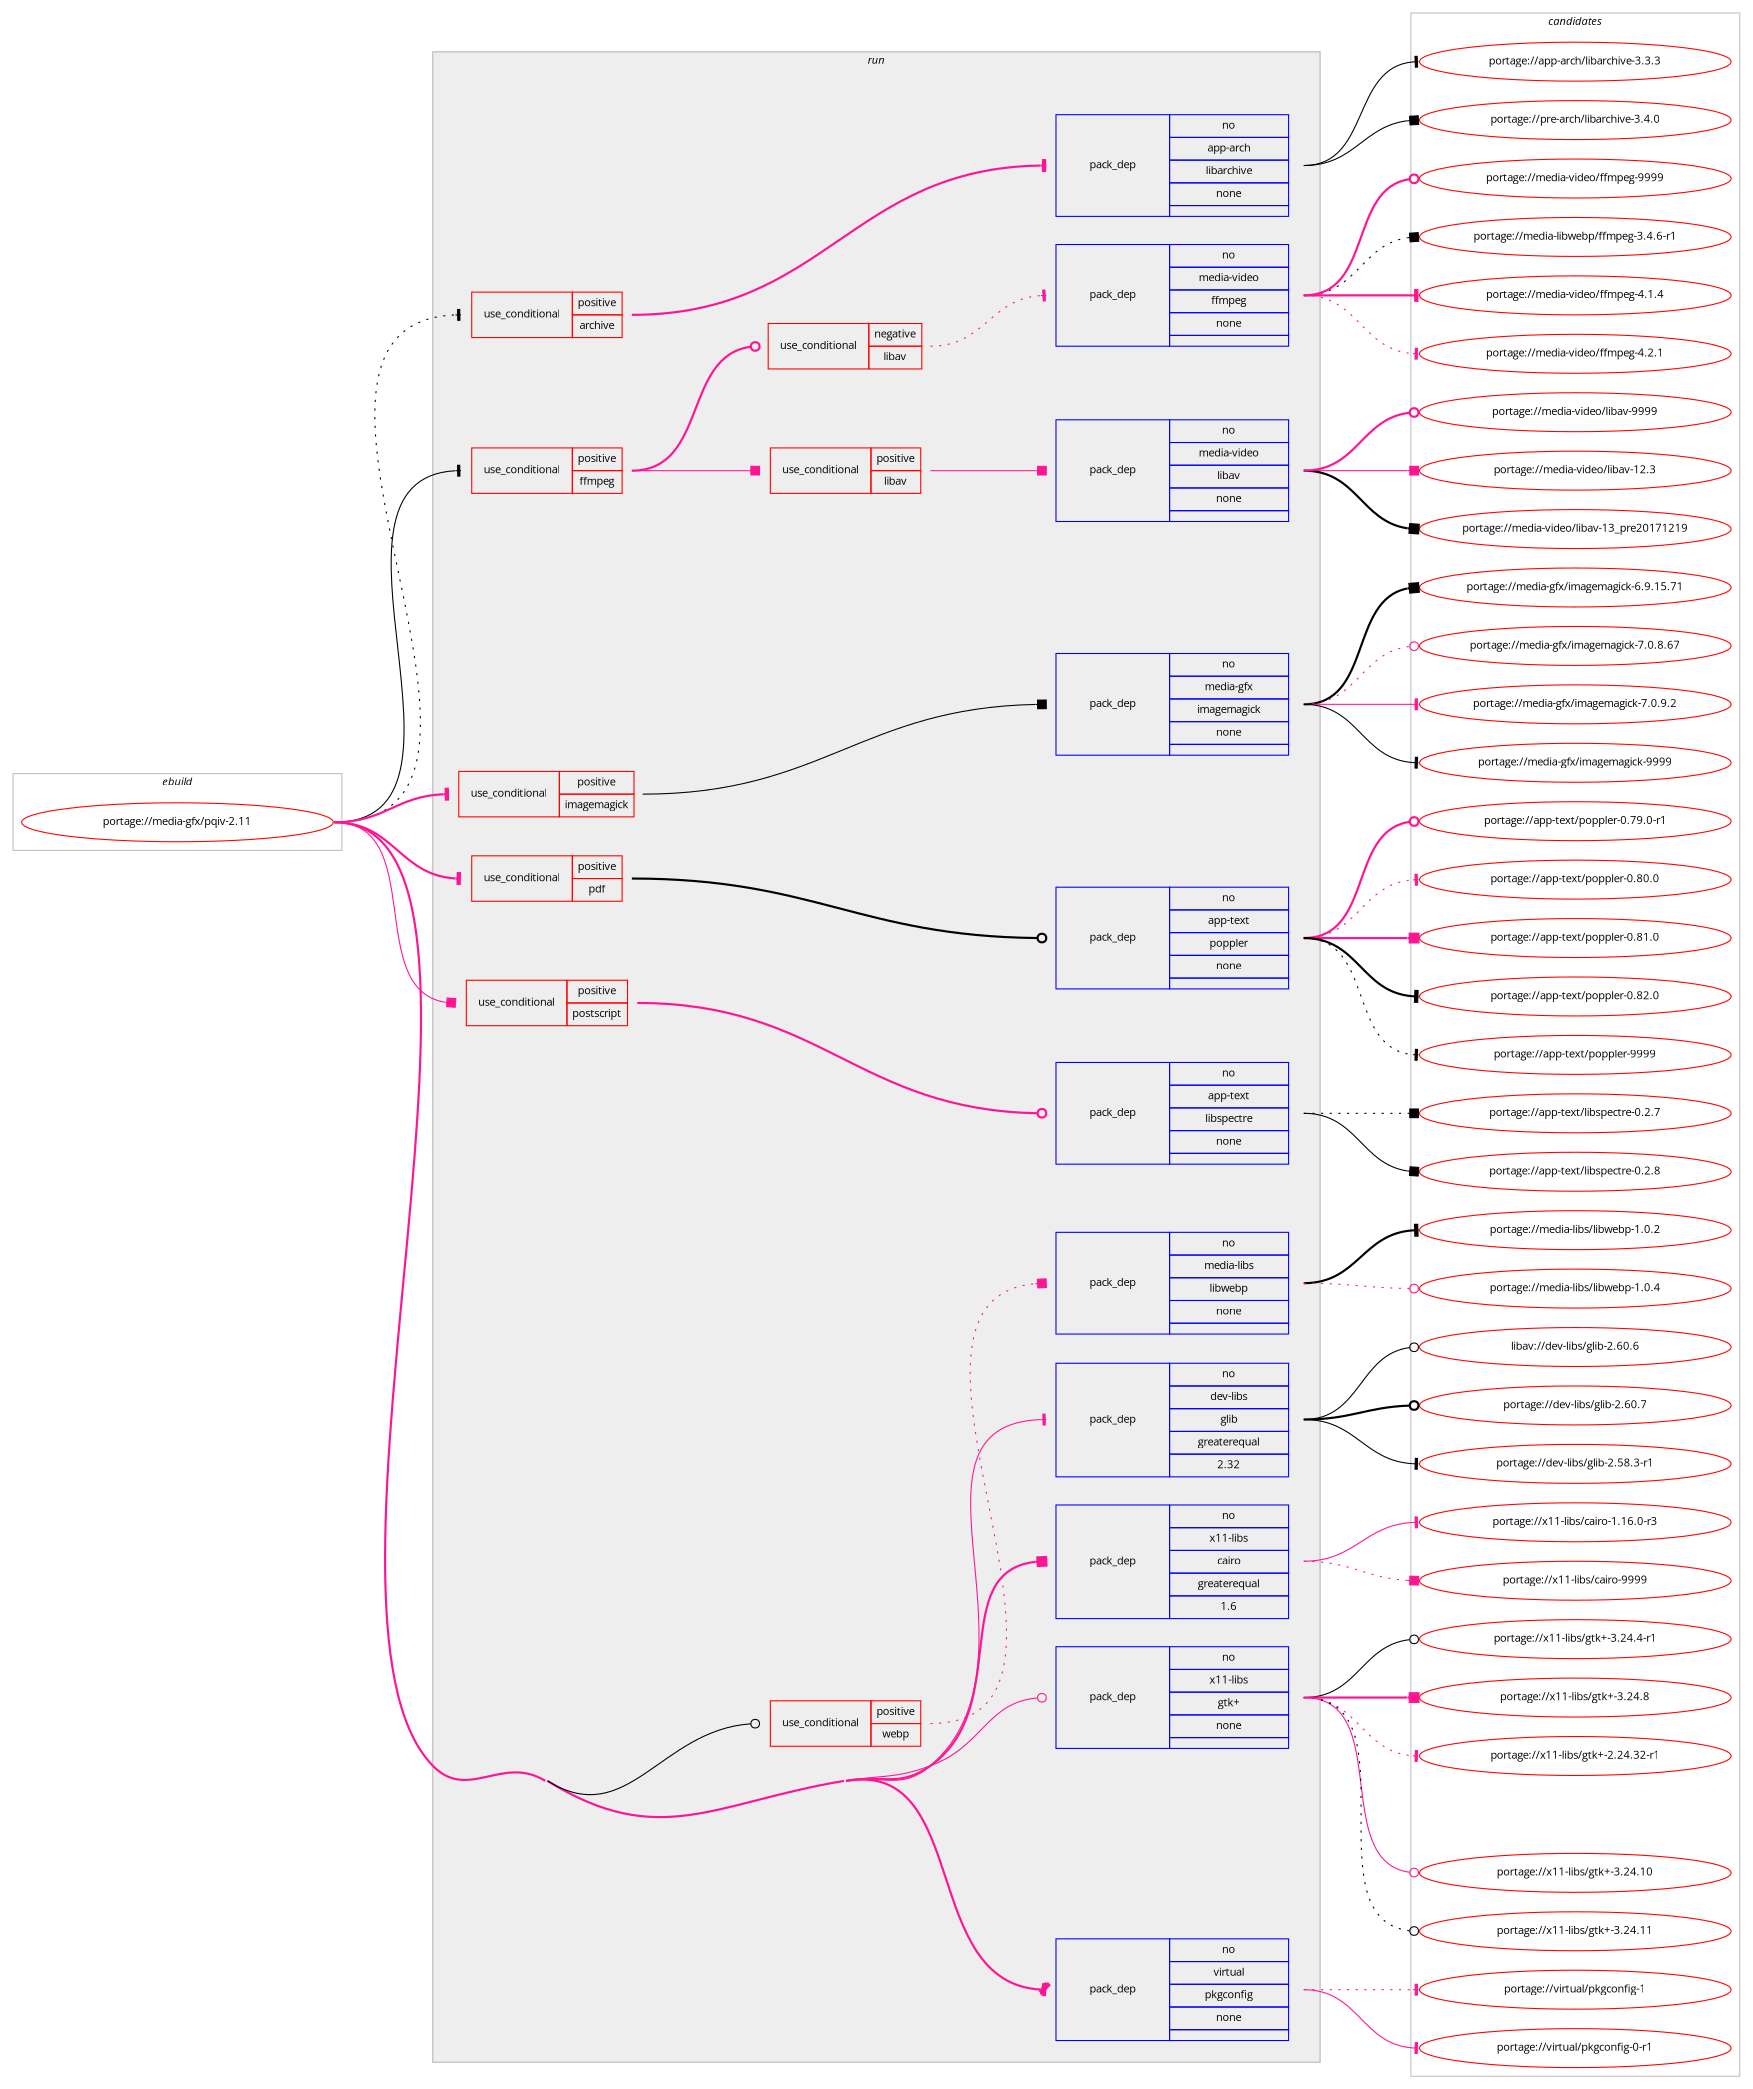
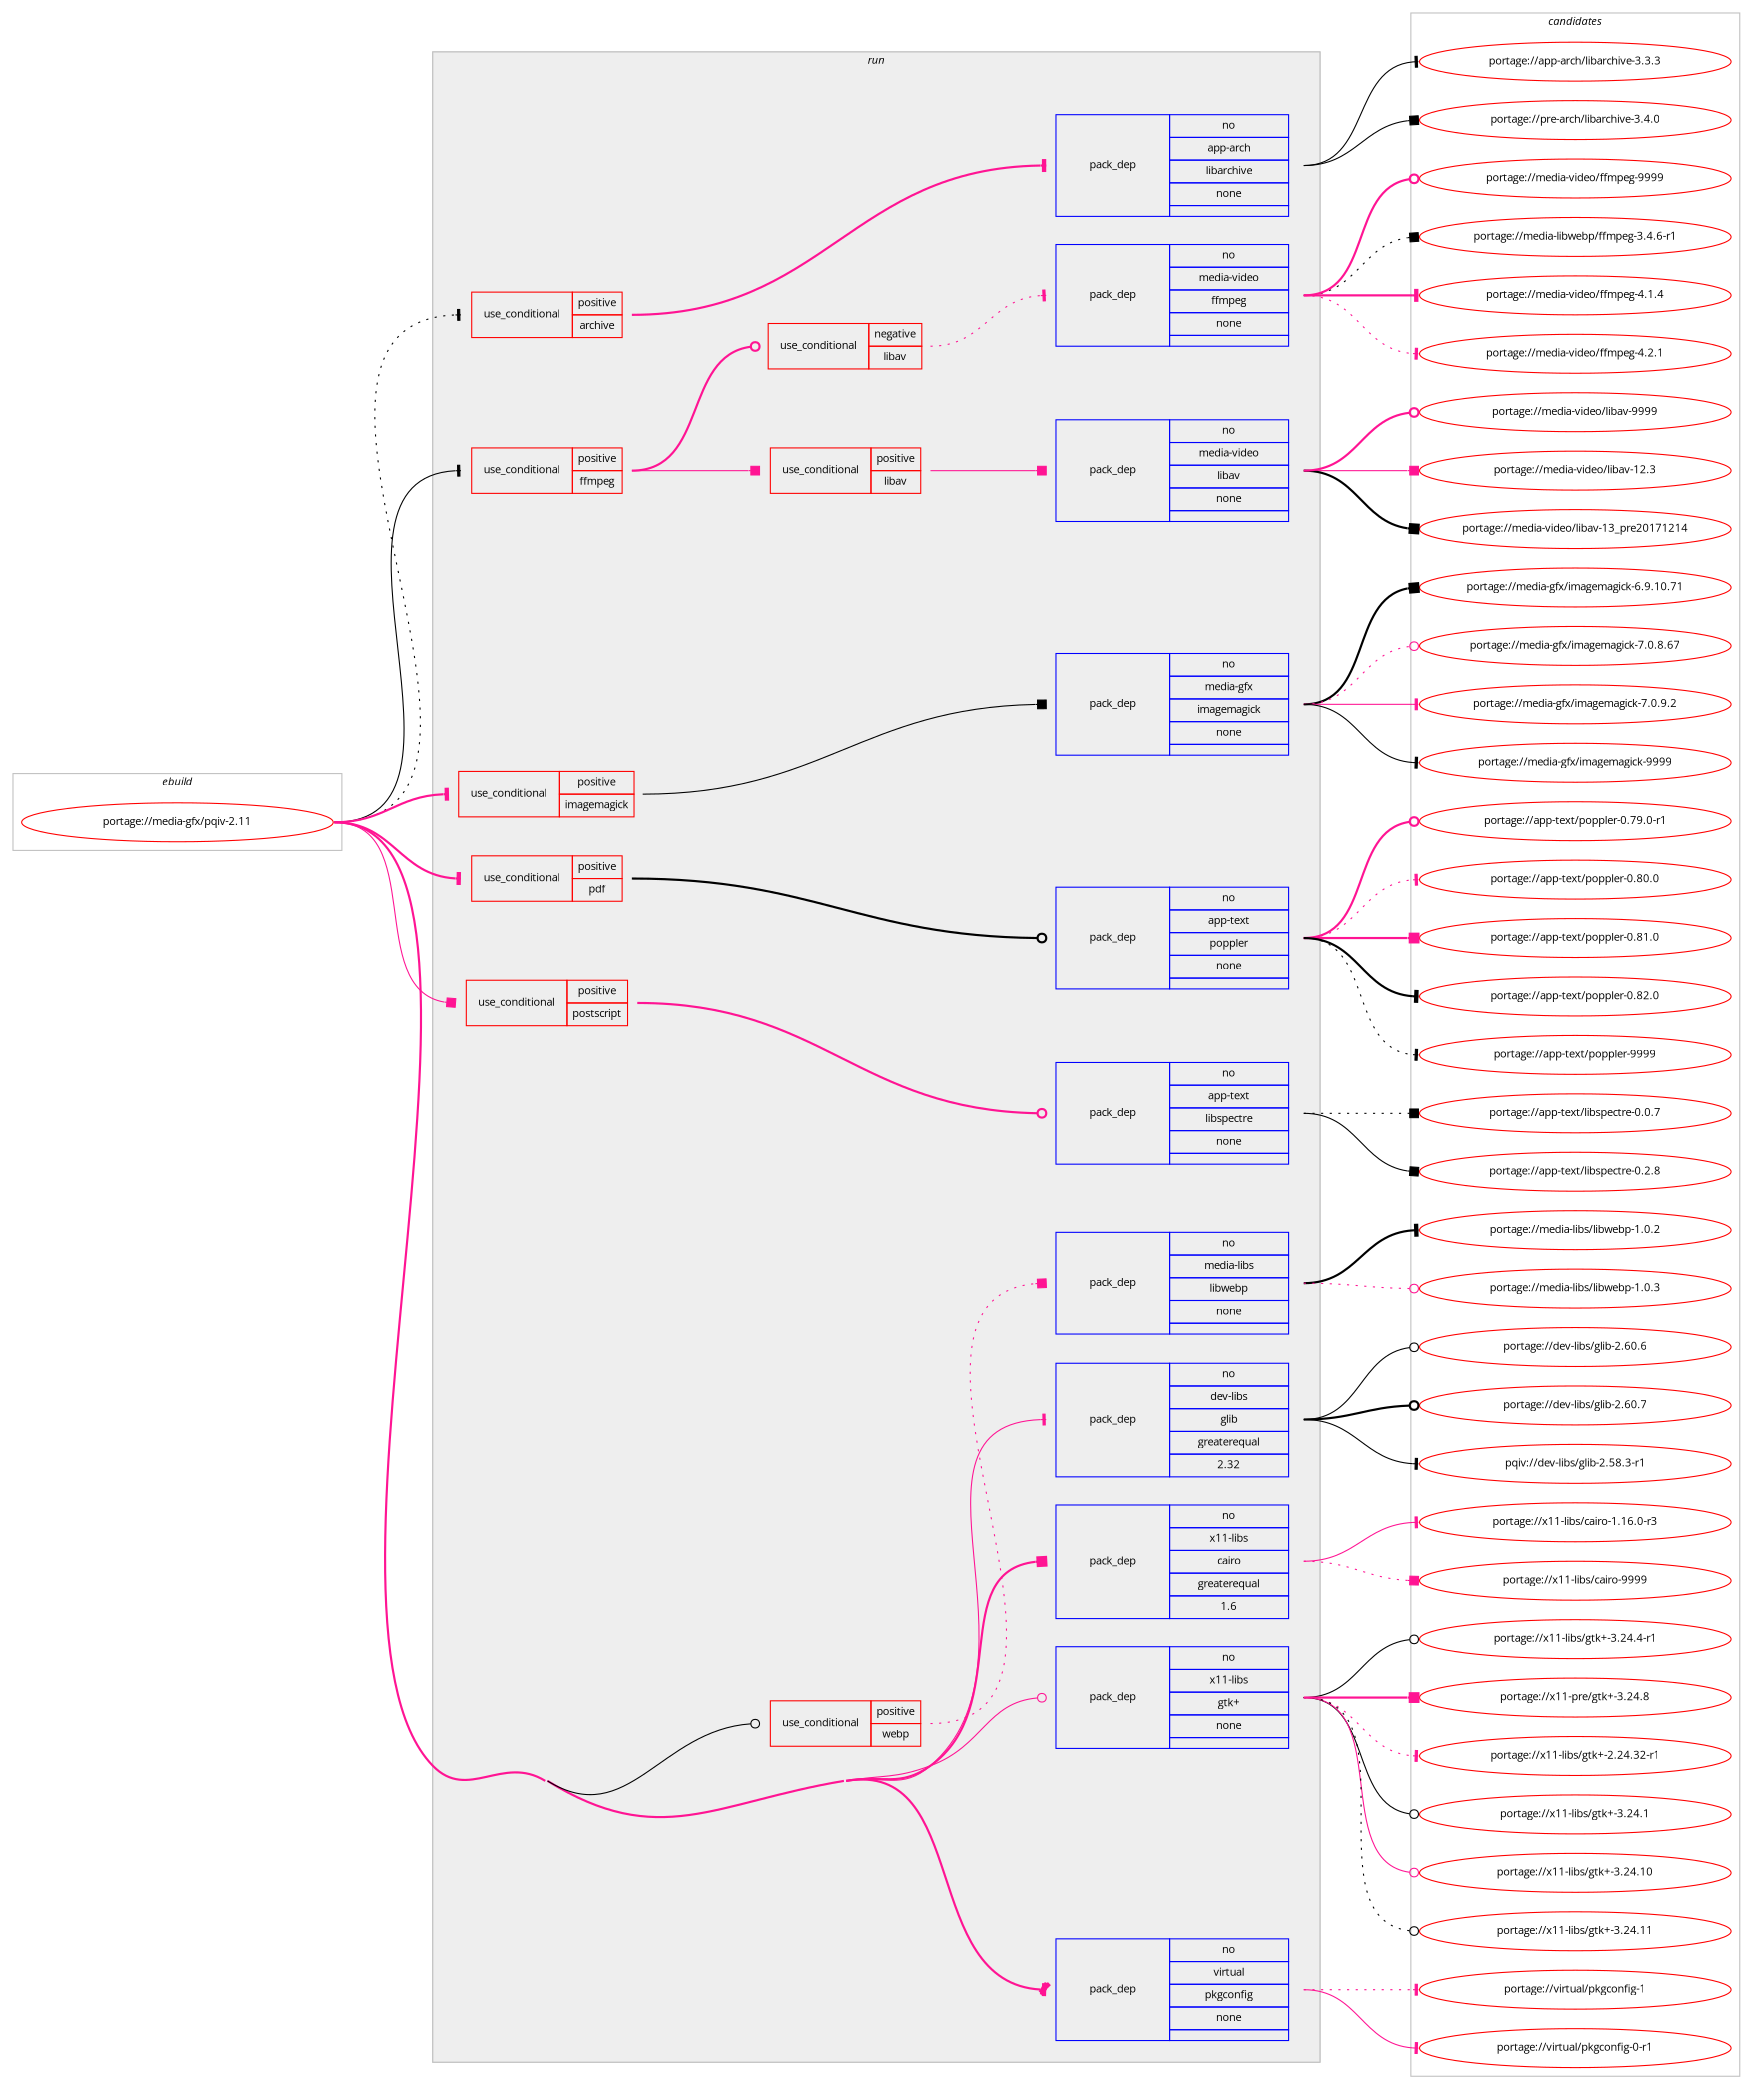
node "portage://media-video/libav-13_pre20171219": label "portage://media-video/libav-13_pre20171219" -> "portage://media-video/libav-13_pre20171214"
node "portage://media-gfx/imagemagick-6.9.15.71": label "portage://media-gfx/imagemagick-6.9.15.71" -> "portage://media-gfx/imagemagick-6.9.10.71"
node "portage://app-text/libspectre-0.2.7": label "portage://app-text/libspectre-0.2.7" -> "portage://app-text/libspectre-0.0.7"
node "portage://media-libs/libwebp-1.0.4": label "portage://media-libs/libwebp-1.0.4" -> "portage://media-libs/libwebp-1.0.3"
node "libav://dev-libs/glib-2.60.6": label "libav://dev-libs/glib-2.60.6" -> "portage://dev-libs/glib-2.60.6"
node "portage://dev-libs/glib-2.58.3-r1": label "portage://dev-libs/glib-2.58.3-r1" -> "pqiv://dev-libs/glib-2.58.3-r1"
node "portage://x11-libs/gtk+-3.24.8": label "portage://x11-libs/gtk+-3.24.8" -> "portage://x11-pre/gtk+-3.24.8"
node "portage://x11-libs/gtk+-3.24.1": added
